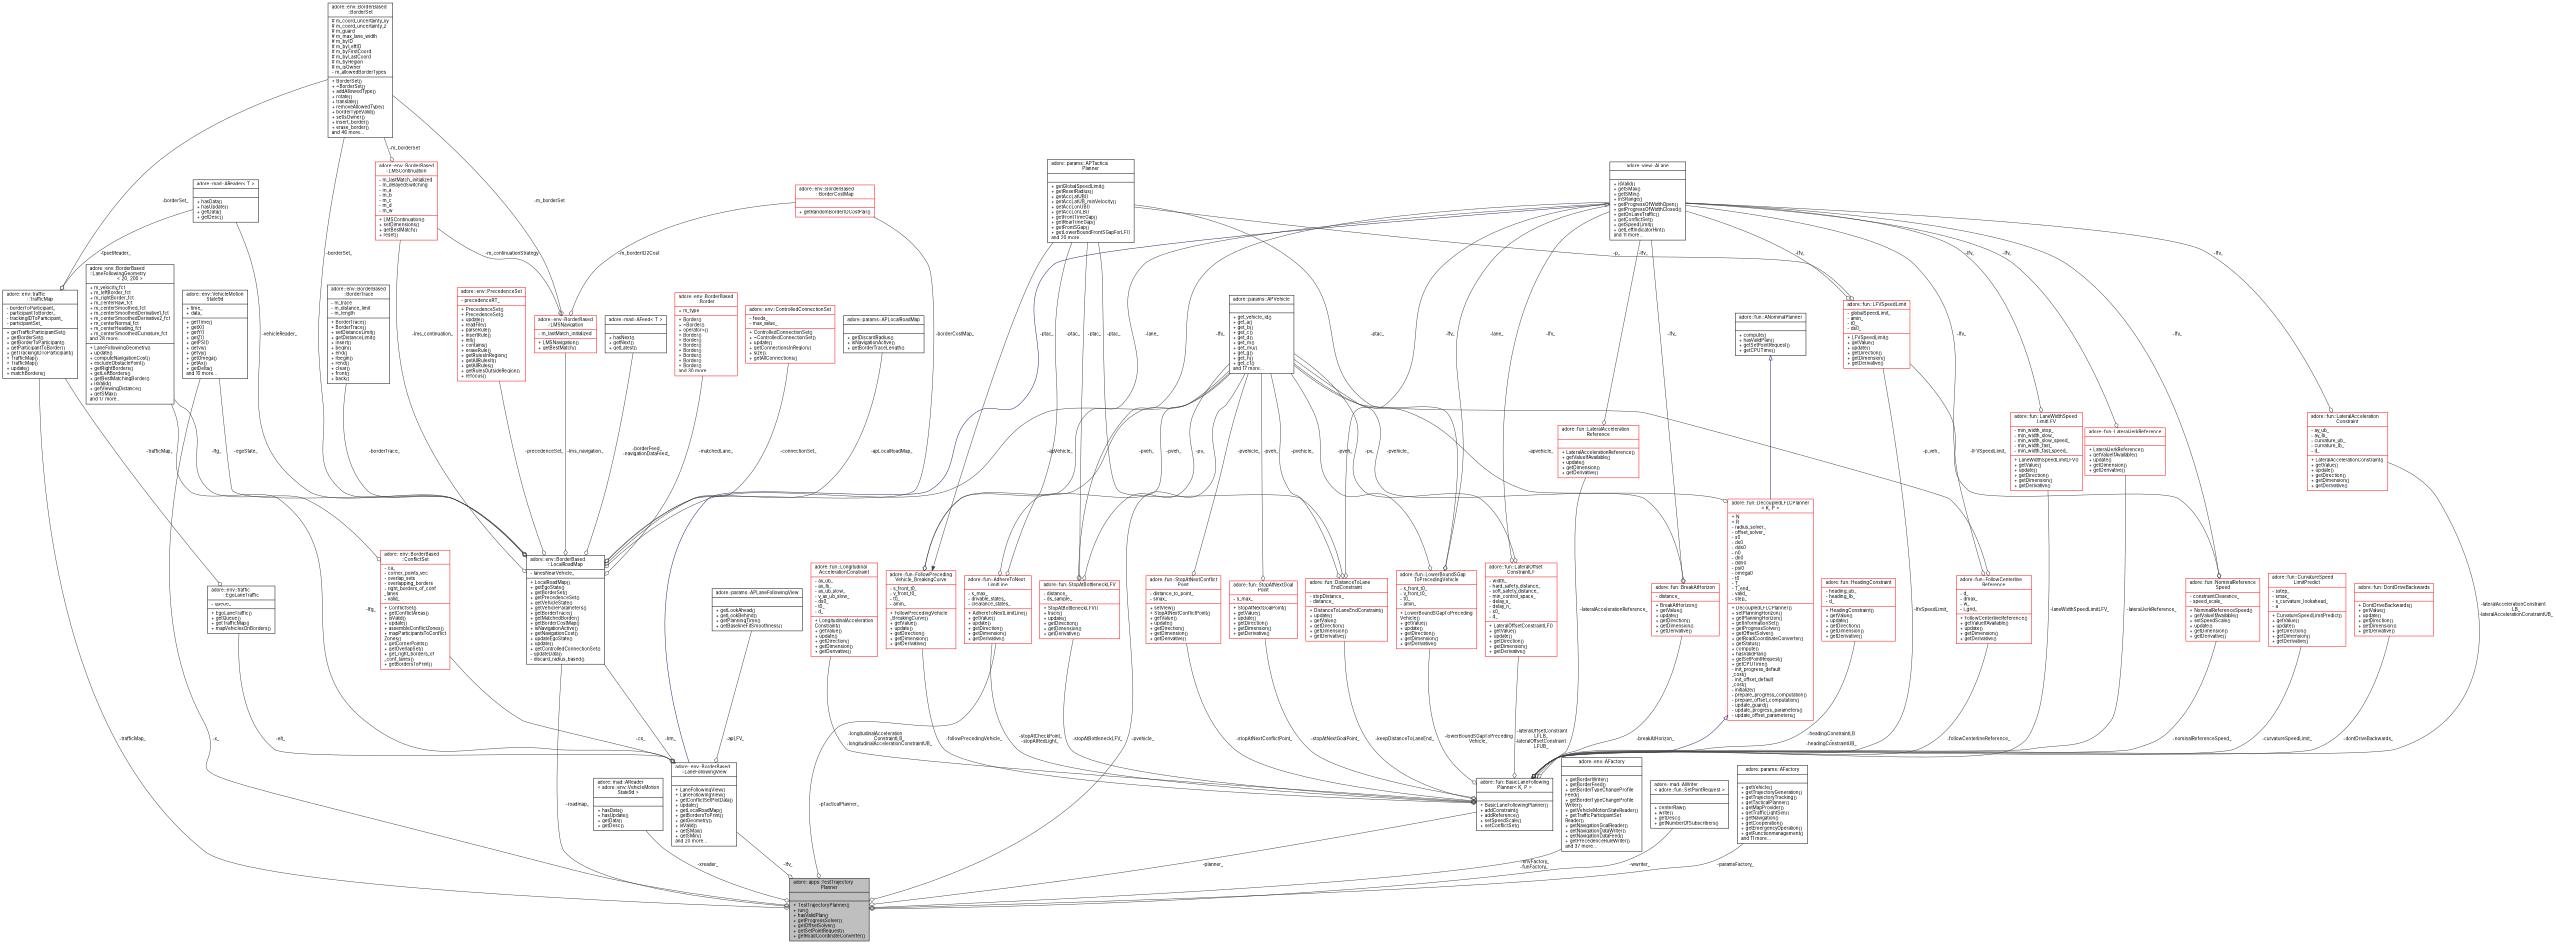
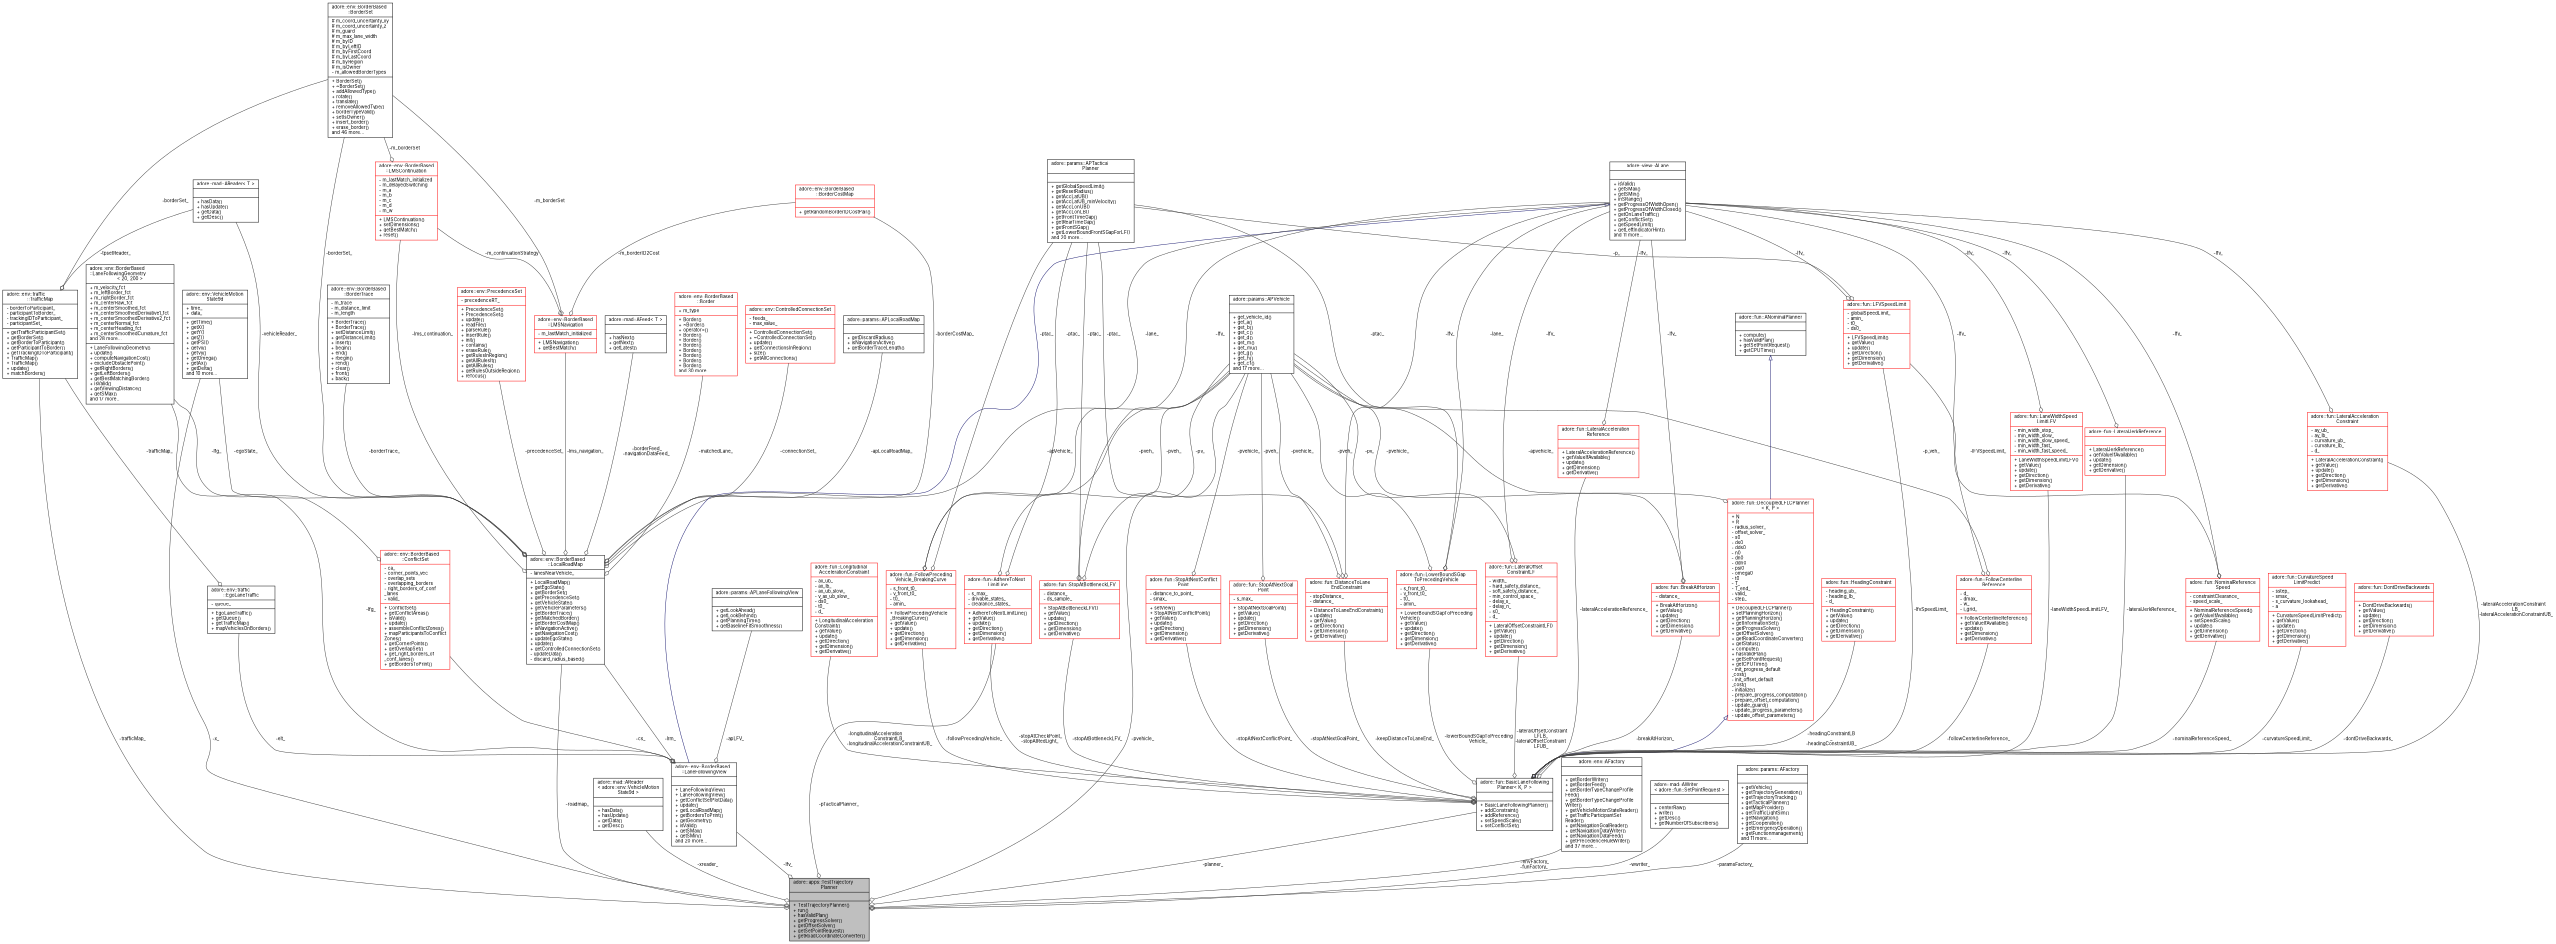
edge "adore::params::APTactical" -> "adore::fun::FollowPreceding": arrowhead normal -> odiamond
node "adore::fun::StopAtBottleneckLFV": text "+ trace()" -> "+ getValue()"
